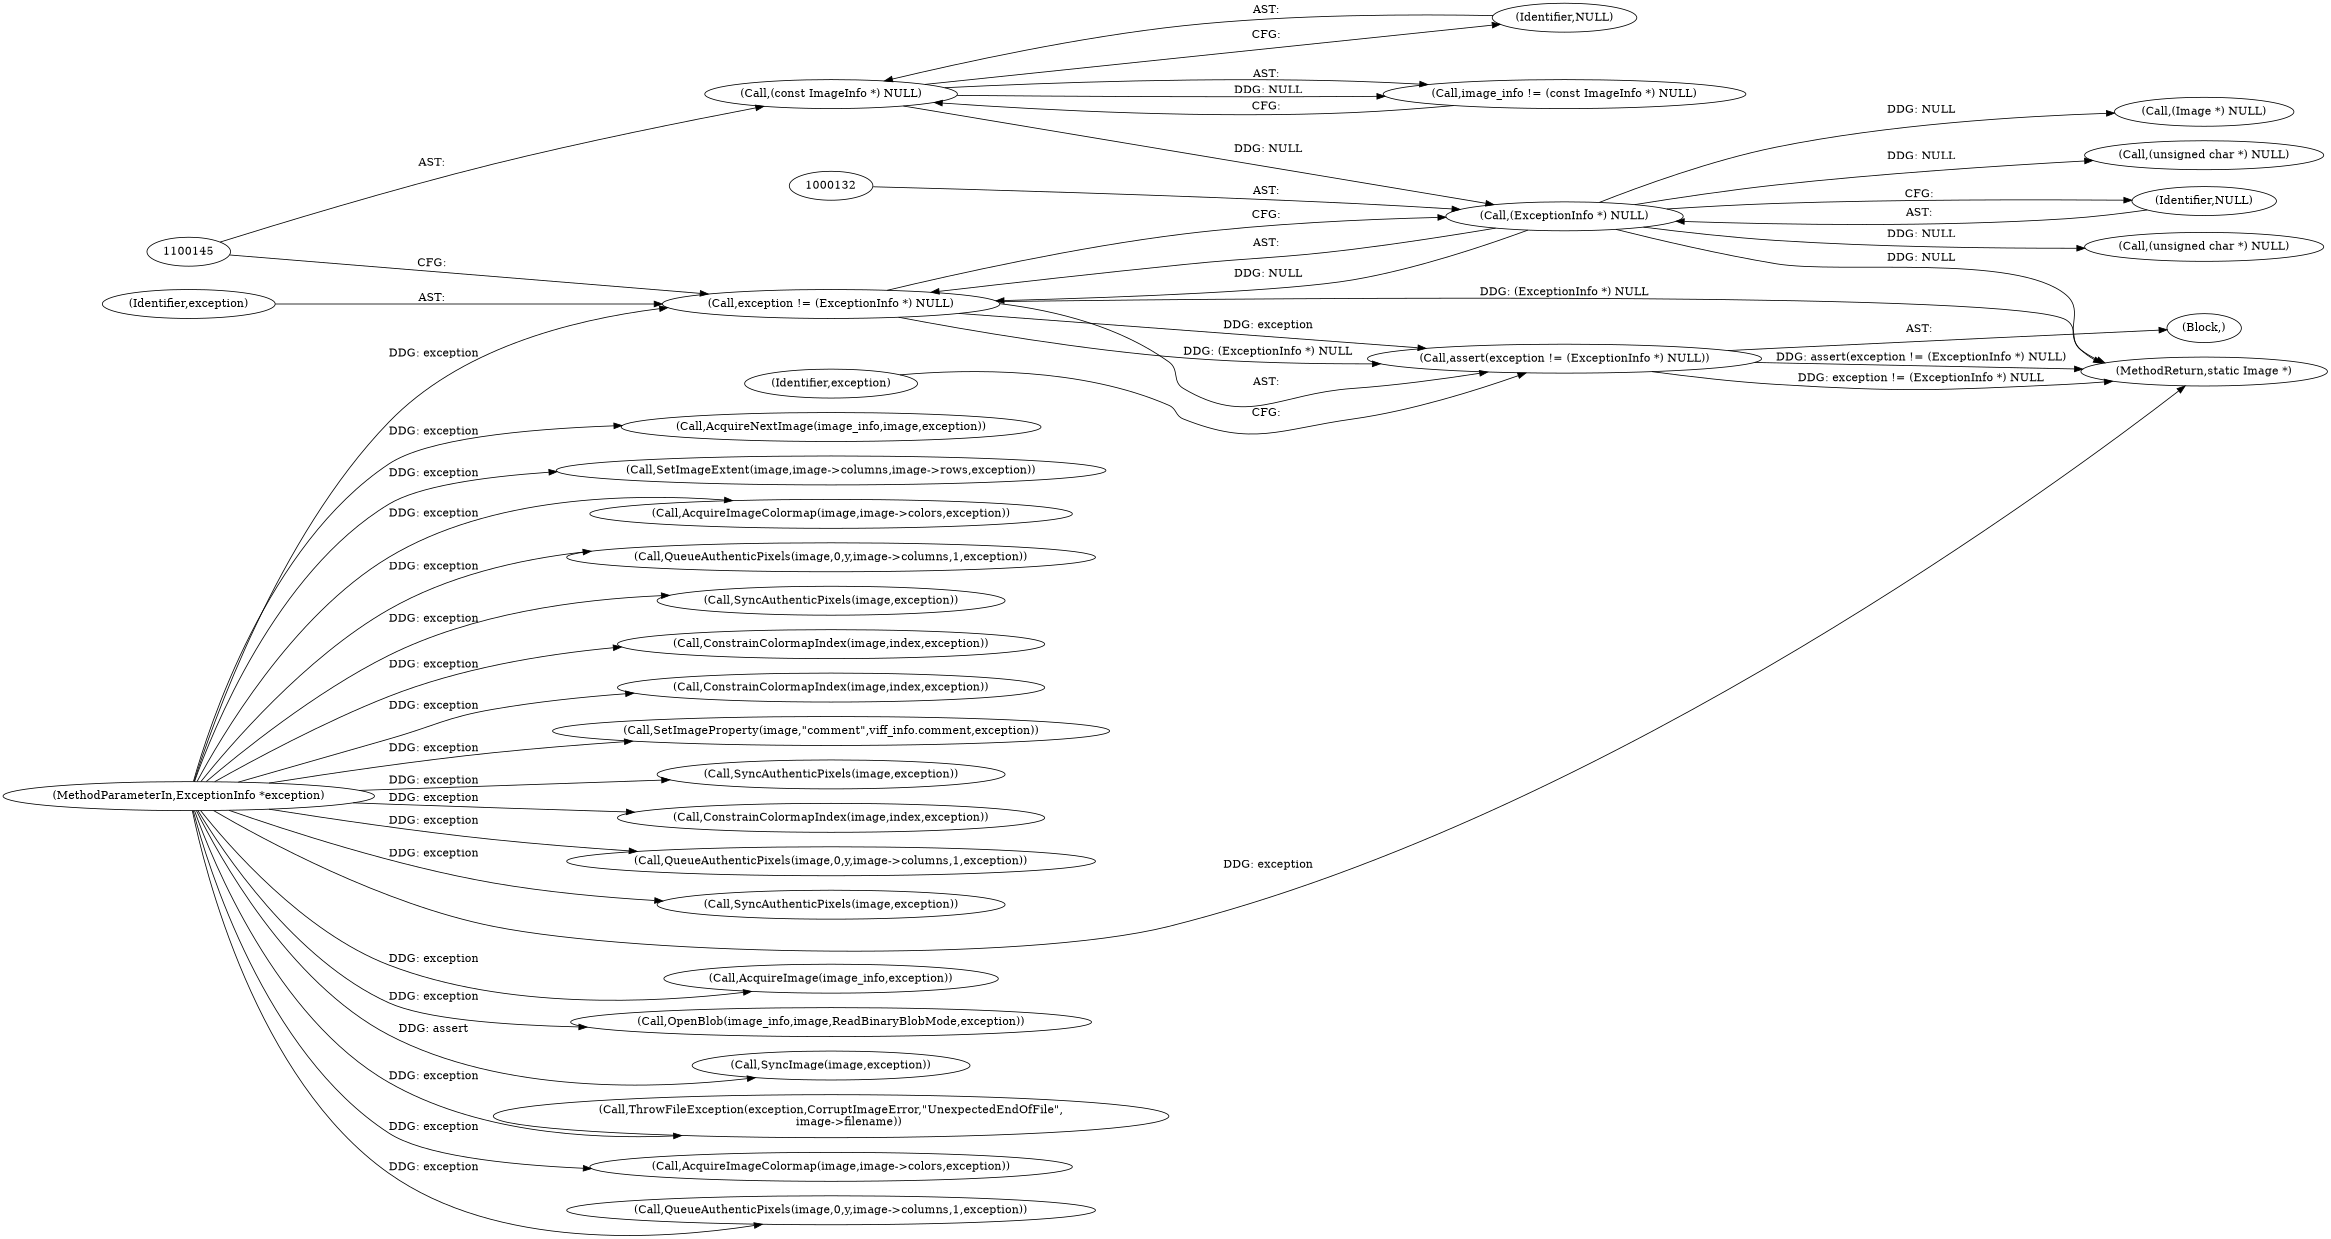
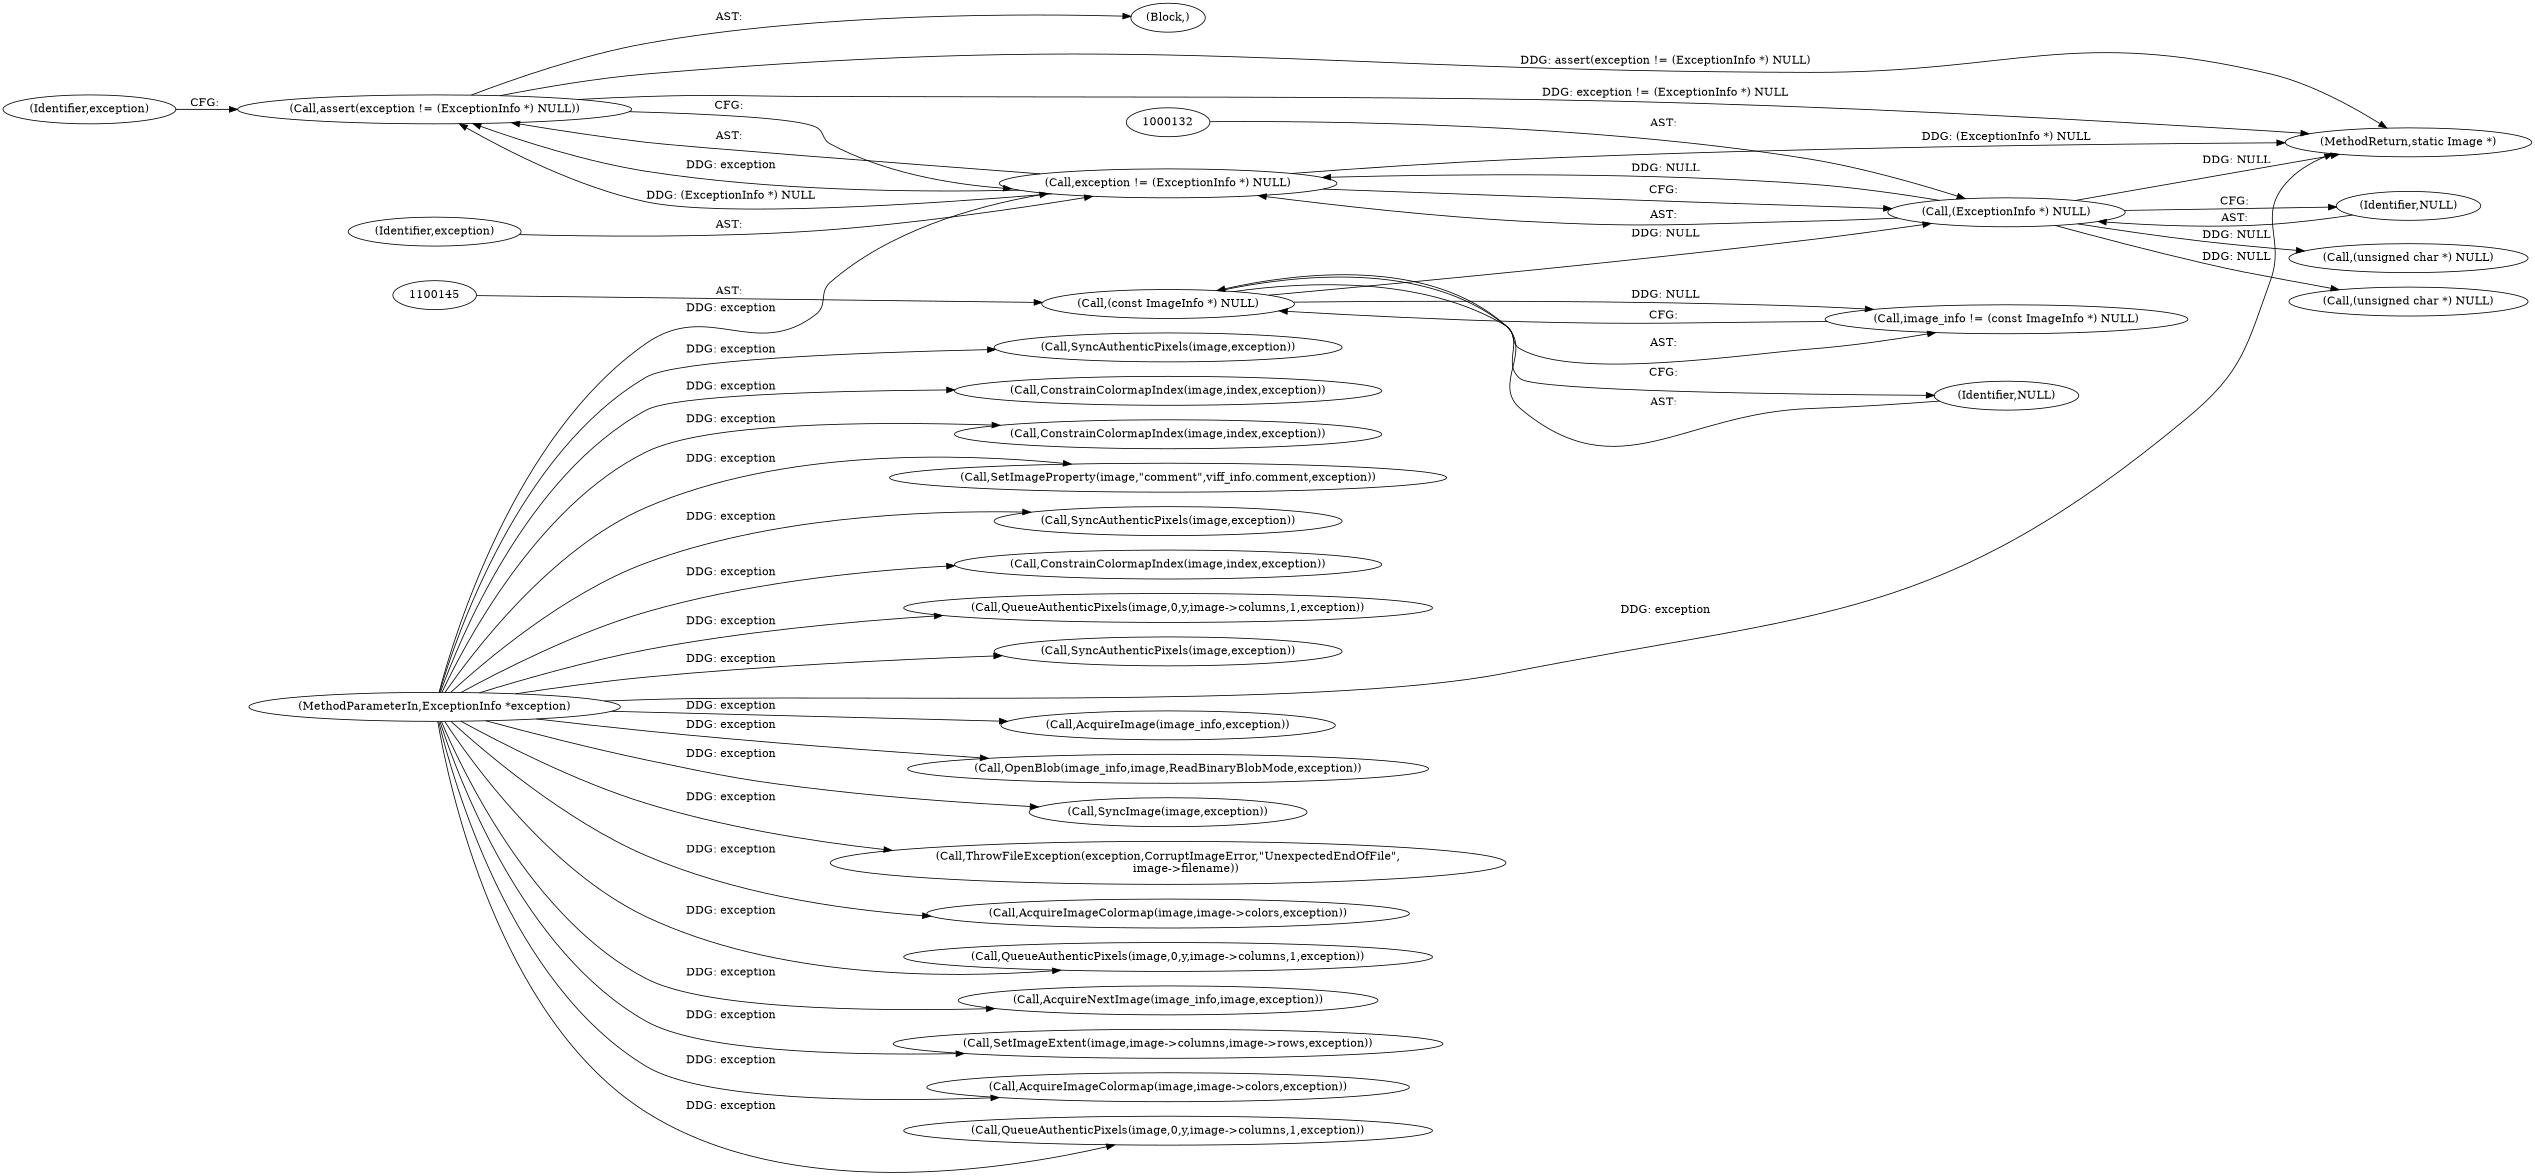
node "(Call,(Image *) NULL)": removed
edge "1100145" -> "(Call,exception != (ExceptionInfo *) NULL)": now "(Call,assert(exception != (ExceptionInfo *) NULL))" -> "(Call,exception != (ExceptionInfo *) NULL)"
edge "(MethodParameterIn,ExceptionInfo *exception)" -> "(Call,SyncImage(image,exception))": label "DDG: assert" -> "DDG: exception"
